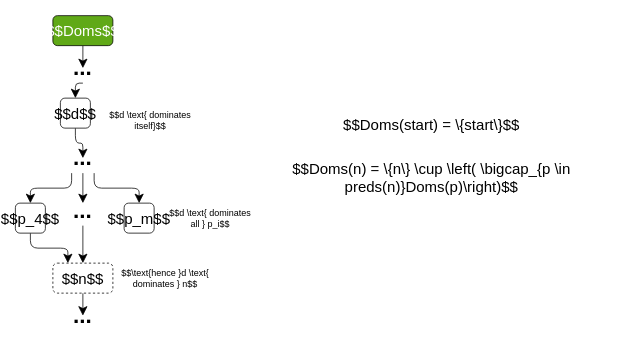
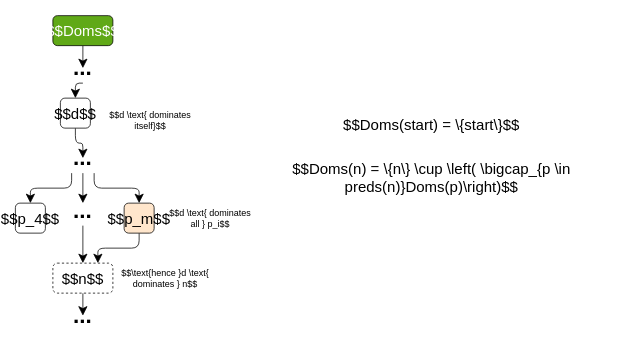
node "$$p_m$$": fillcolor #ffffff -> #ffe6cc
edge "$$p_4$$" -> "$$n$$": removed
edge "$$p_m$$" -> "$$n$$": added
